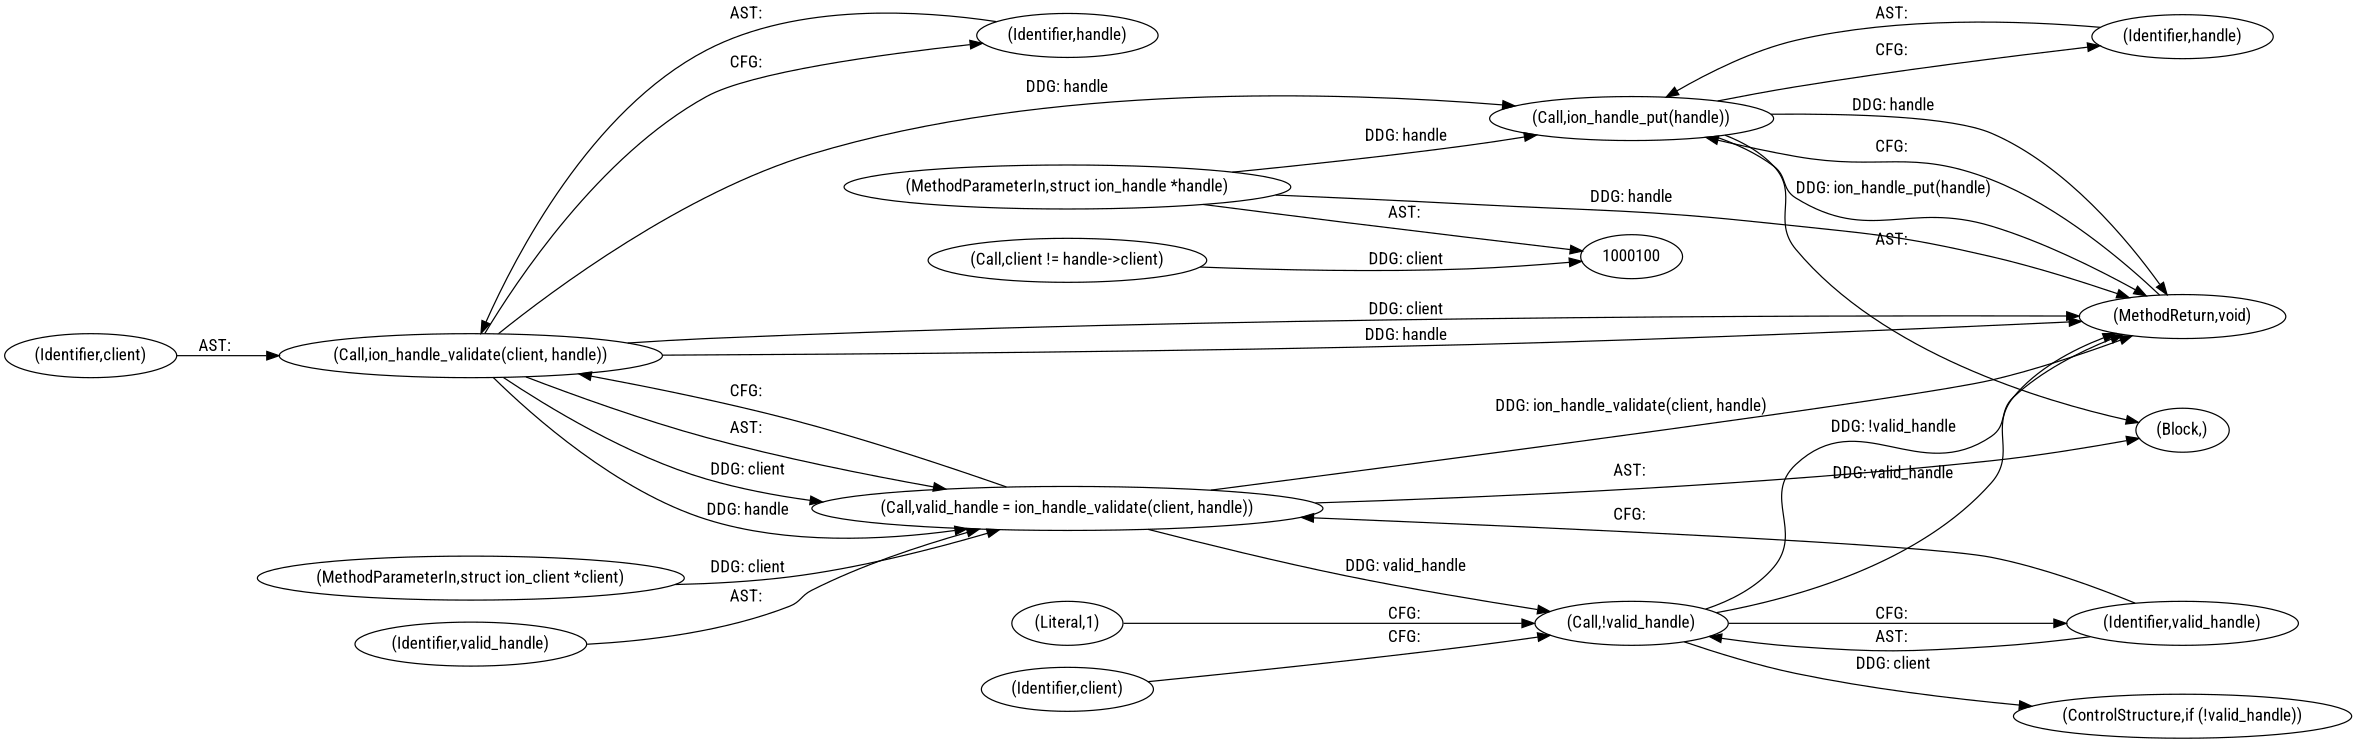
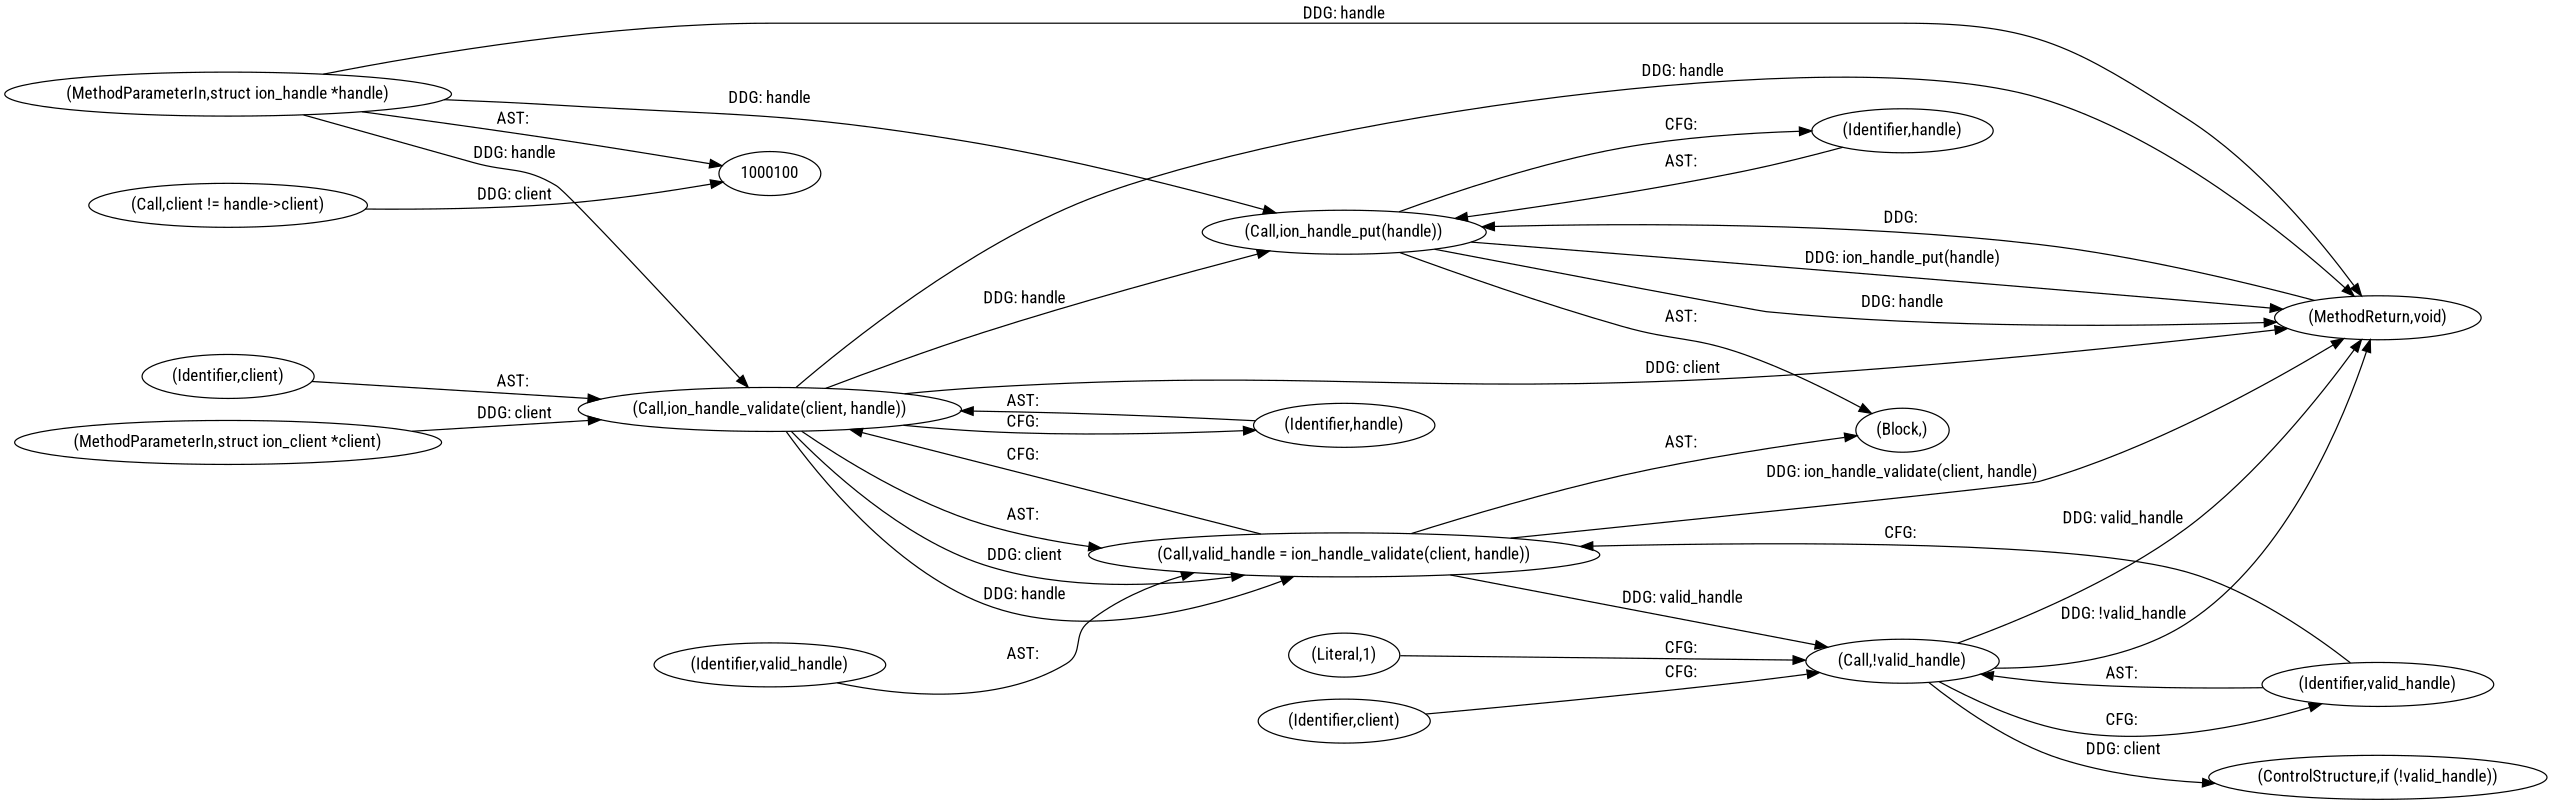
edge "(MethodReturn,void)" -> "(Call,ion_handle_put(handle))": label "CFG: " -> "DDG: "
edge "(MethodParameterIn,struct ion_handle *handle)" -> "(Call,ion_handle_validate(client, handle))": added, label "DDG: handle"
edge "(MethodParameterIn,struct ion_client *client)" -> "(Call,valid_handle = ion_handle_validate(client, handle))": now "(MethodParameterIn,struct ion_client *client)" -> "(Call,ion_handle_validate(client, handle))"
